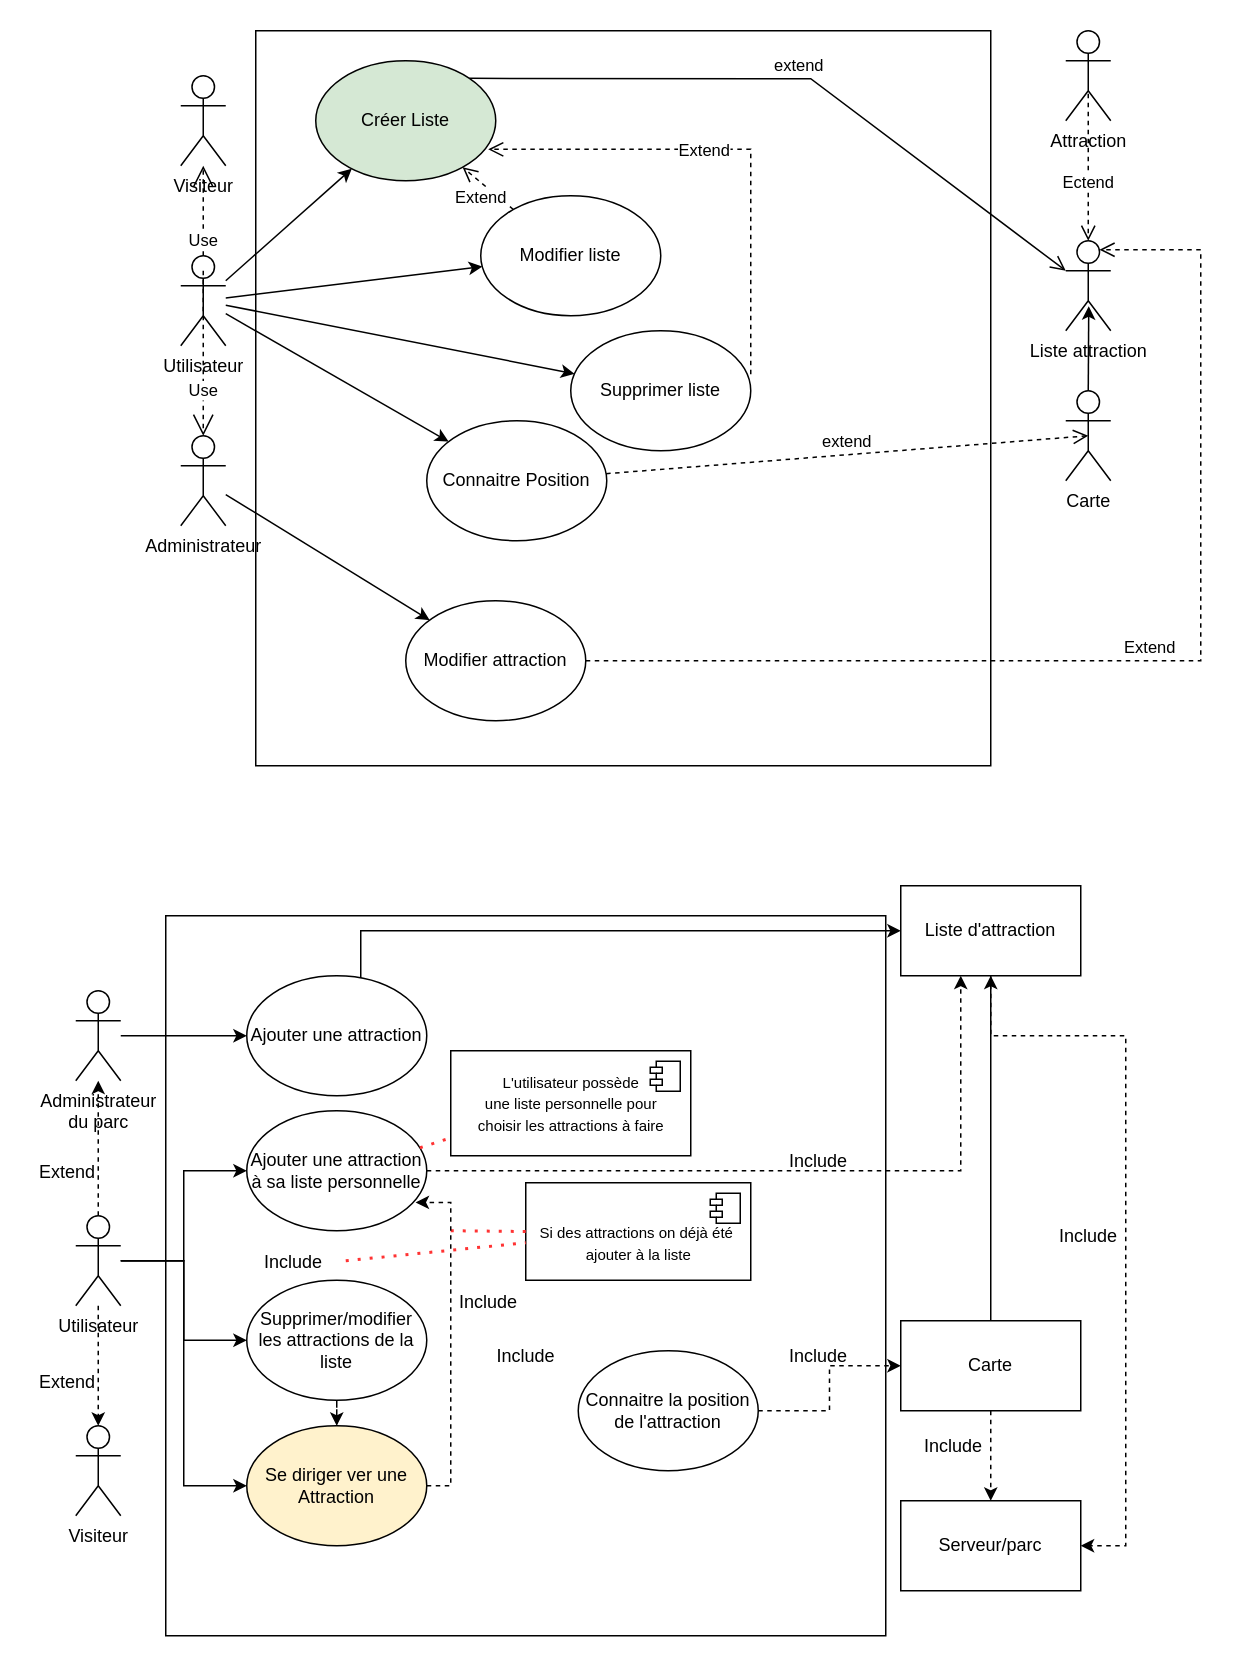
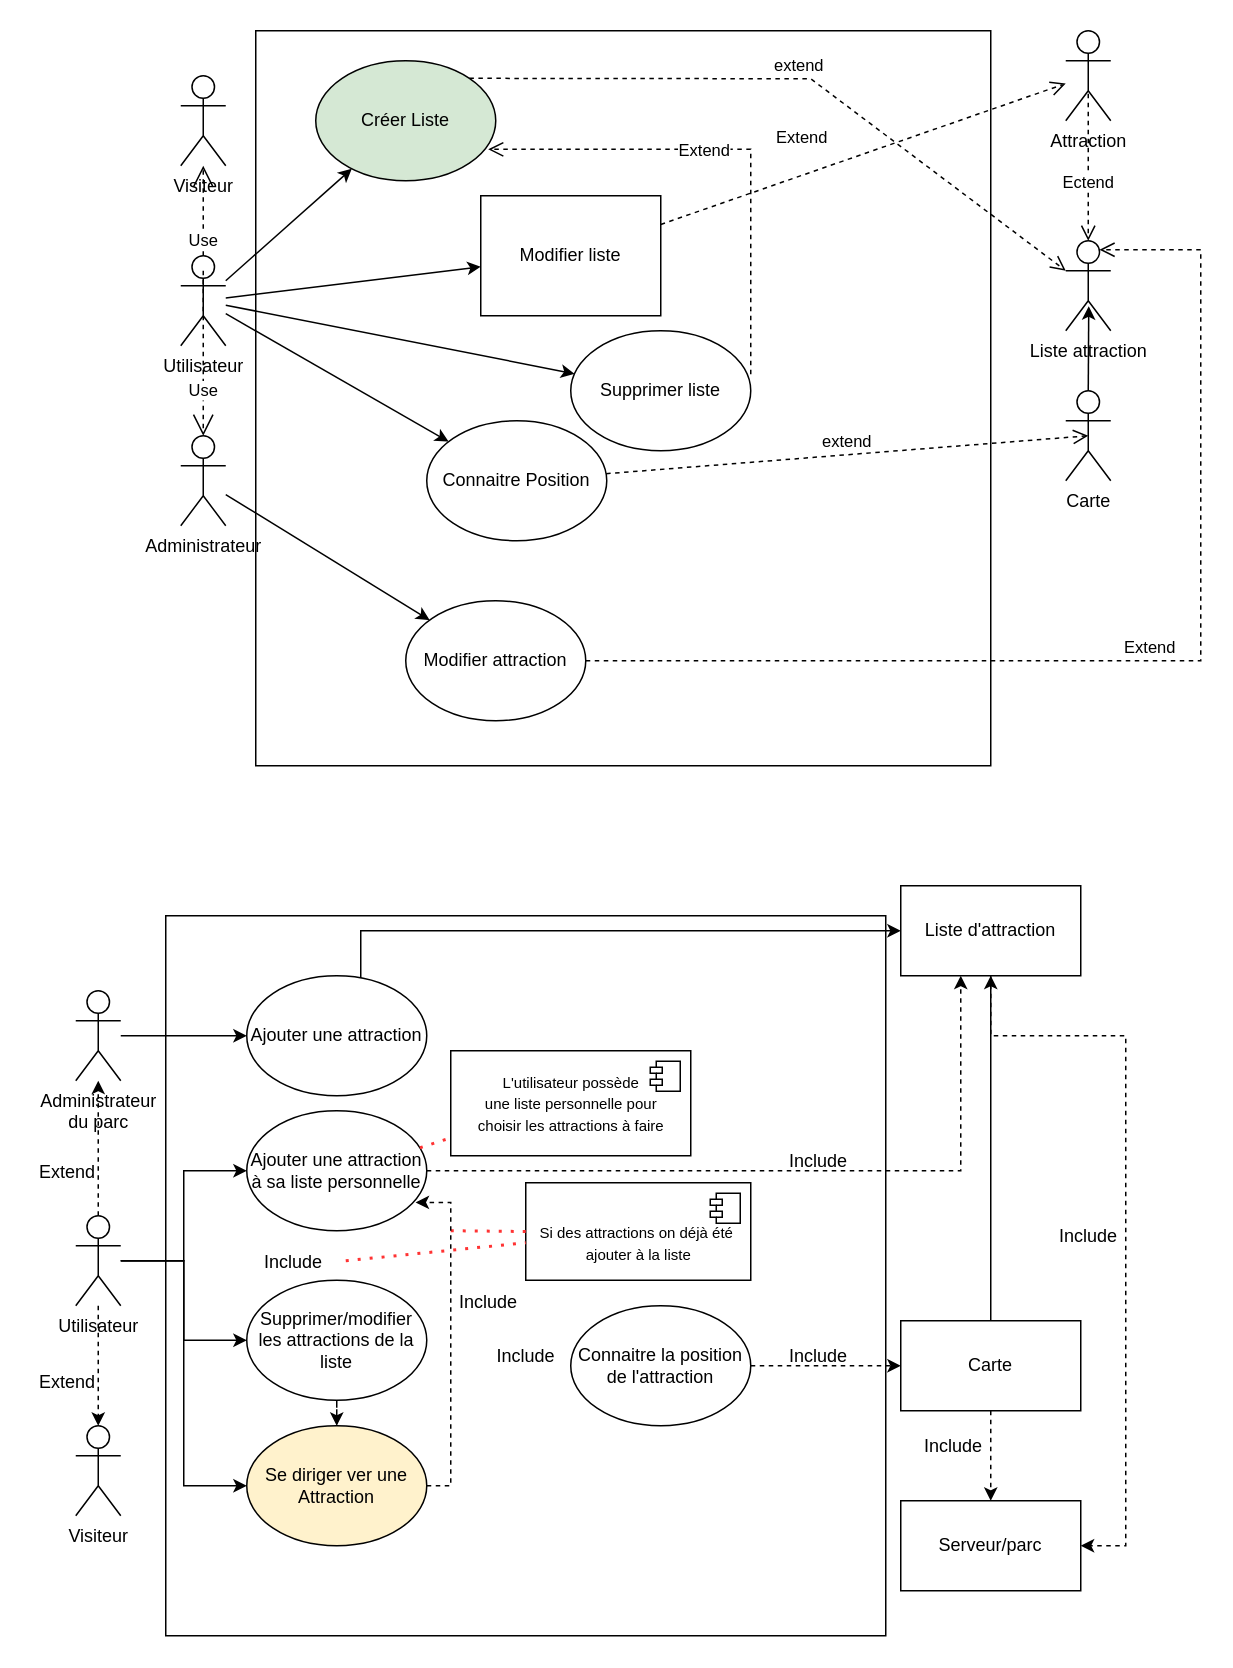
edge "Créer Liste" -> "Liste attraction": style solid -> dashed
edge "Modifier liste" -> "Créer Liste": now "Modifier liste" -> "Attraction"
node "Modifier liste": shape ellipse -> rectangle
node "Connaitre la position de l'attraction": moved (668, 1411) -> (661, 1366)
